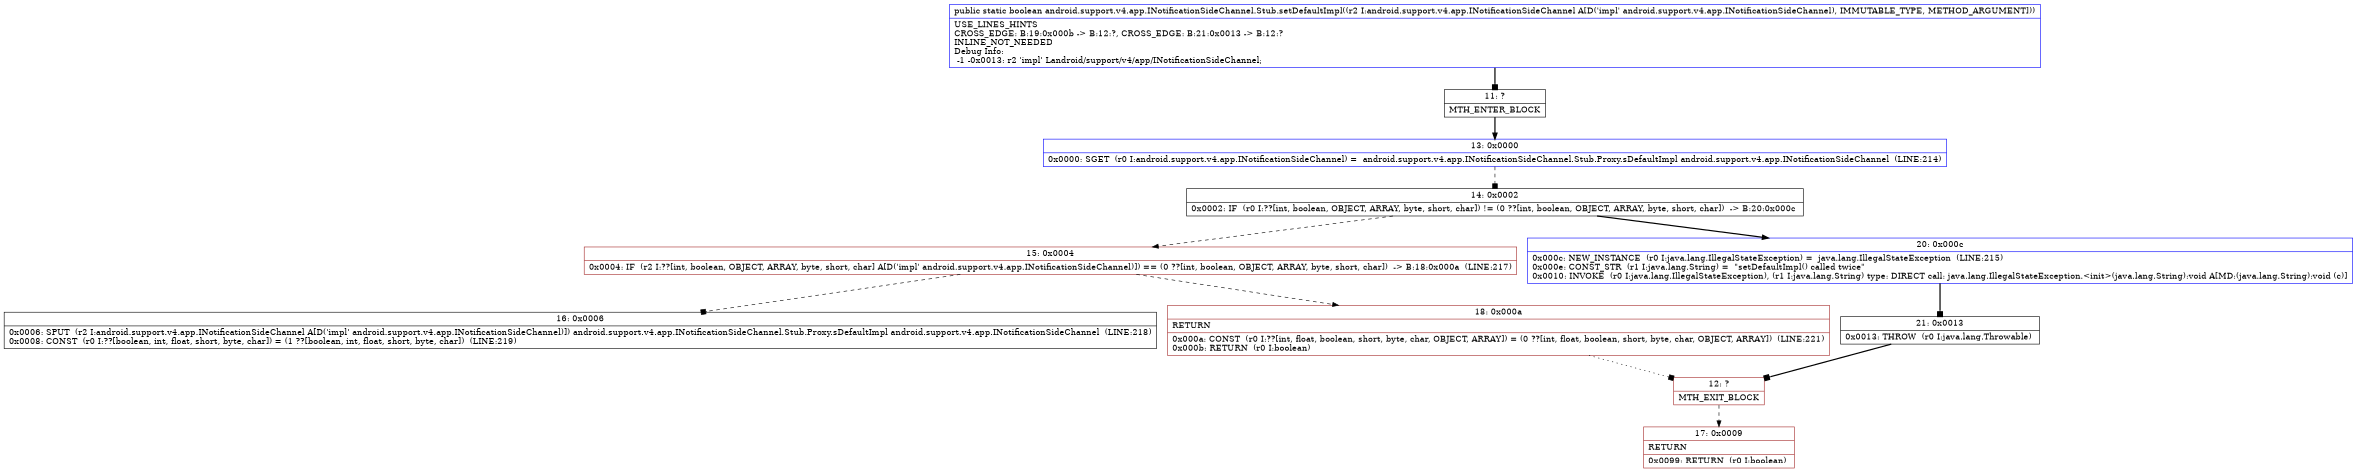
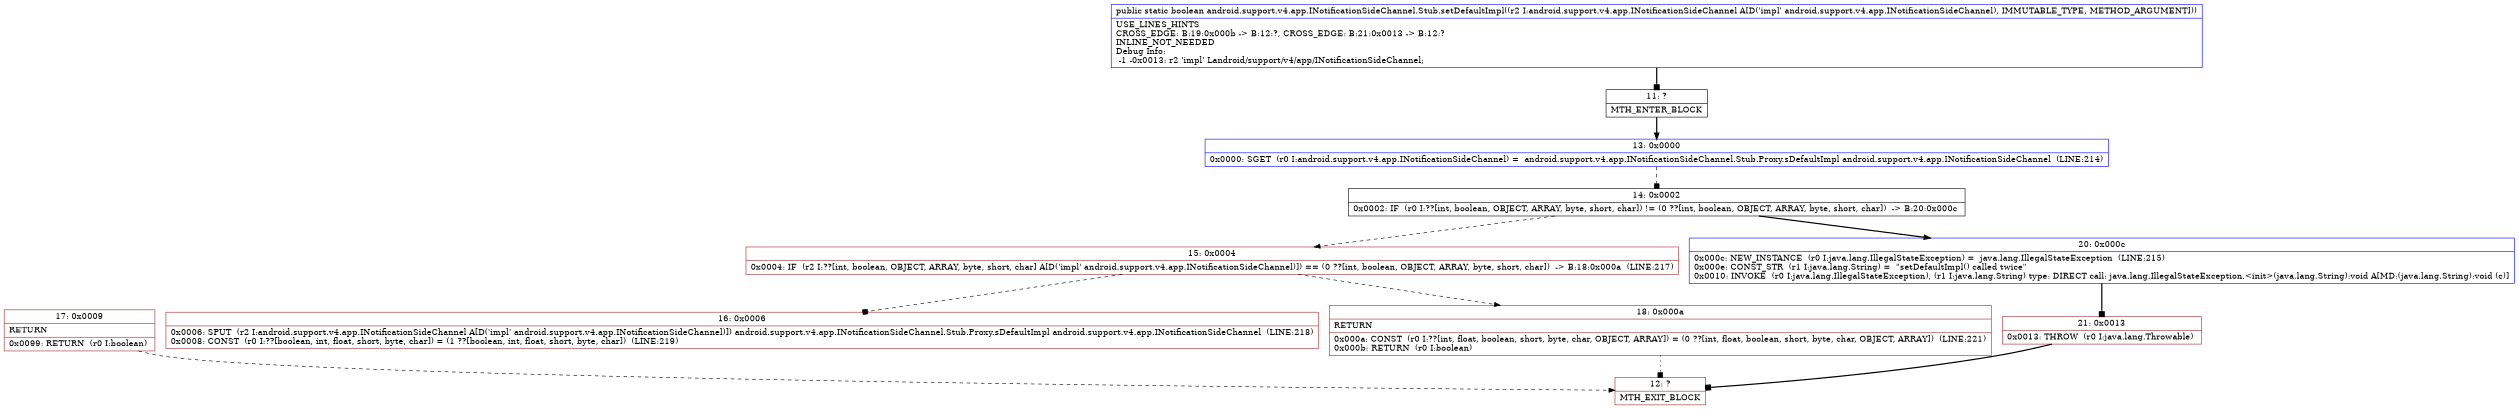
node "16: 0x0006": color black -> brown
node "21: 0x0013": color black -> brown
edge "12: ?" -> "17: 0x0009": reversed
